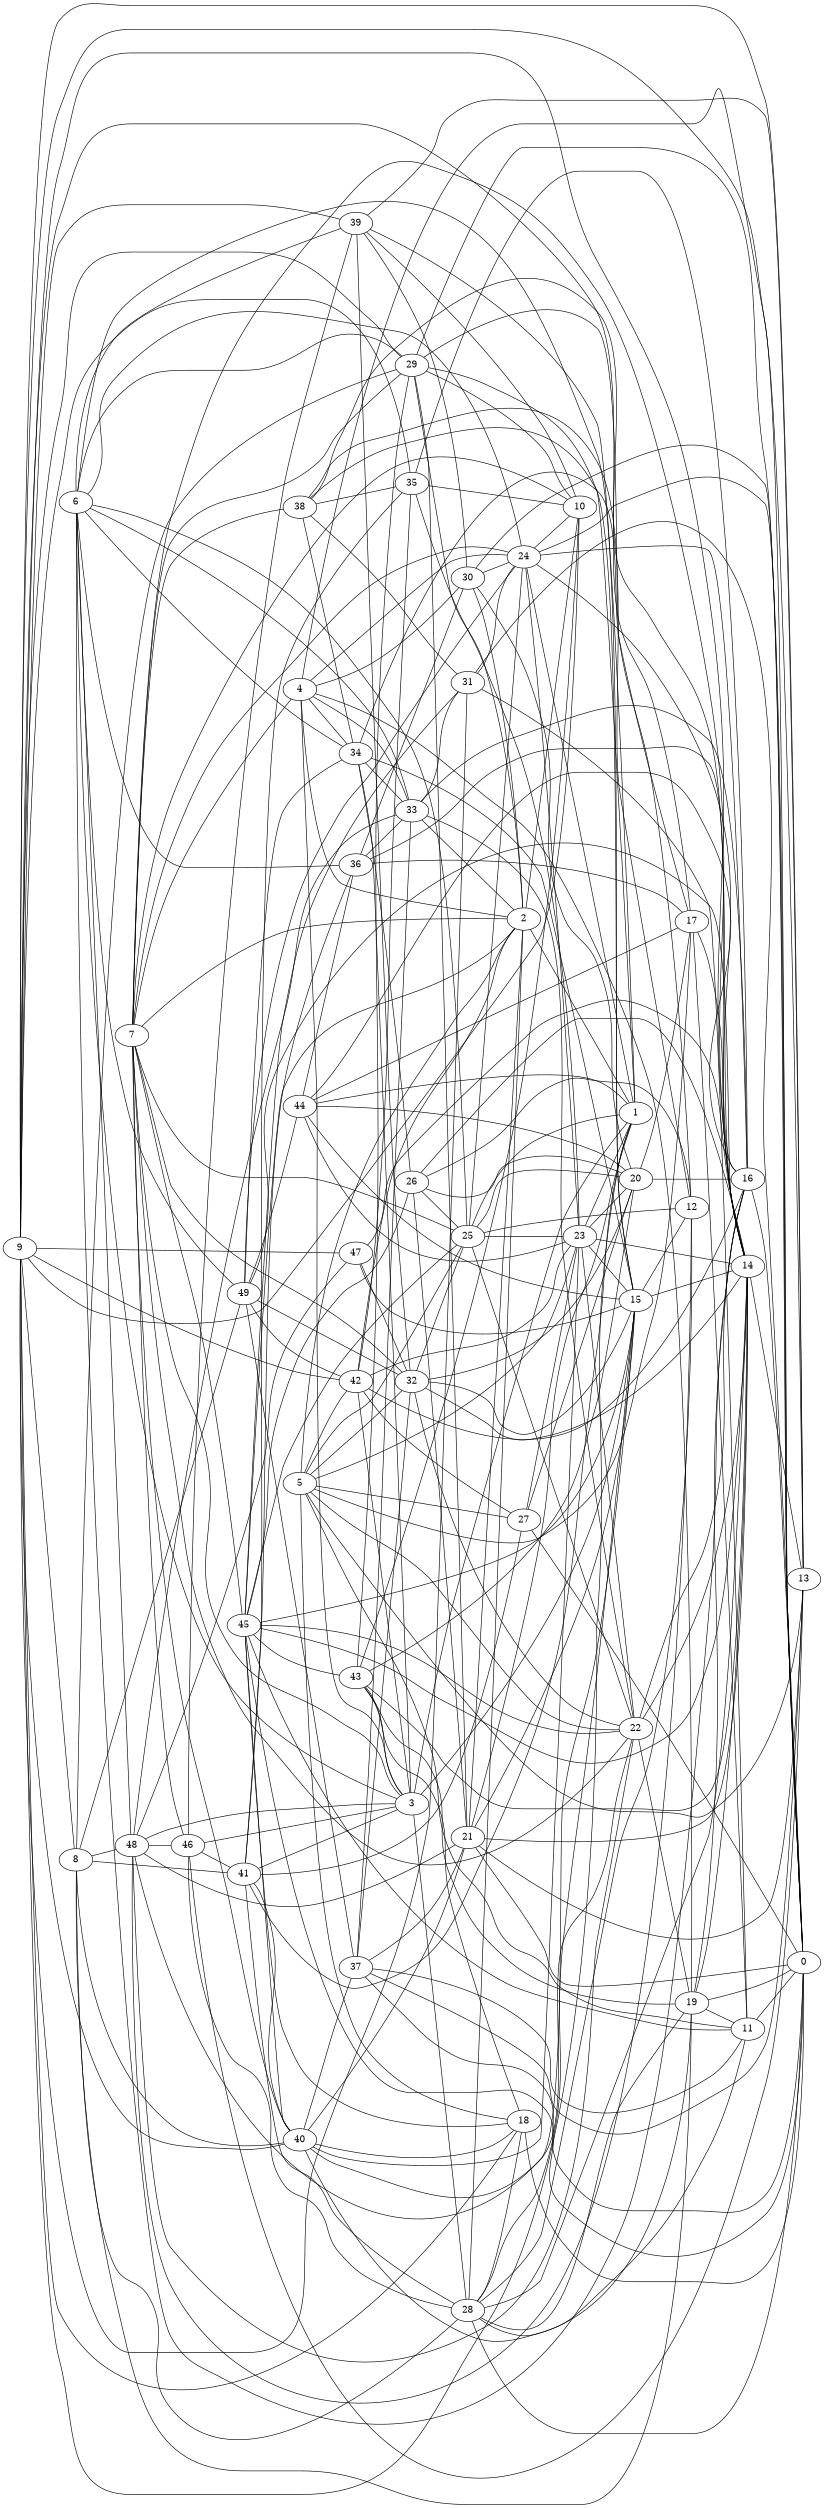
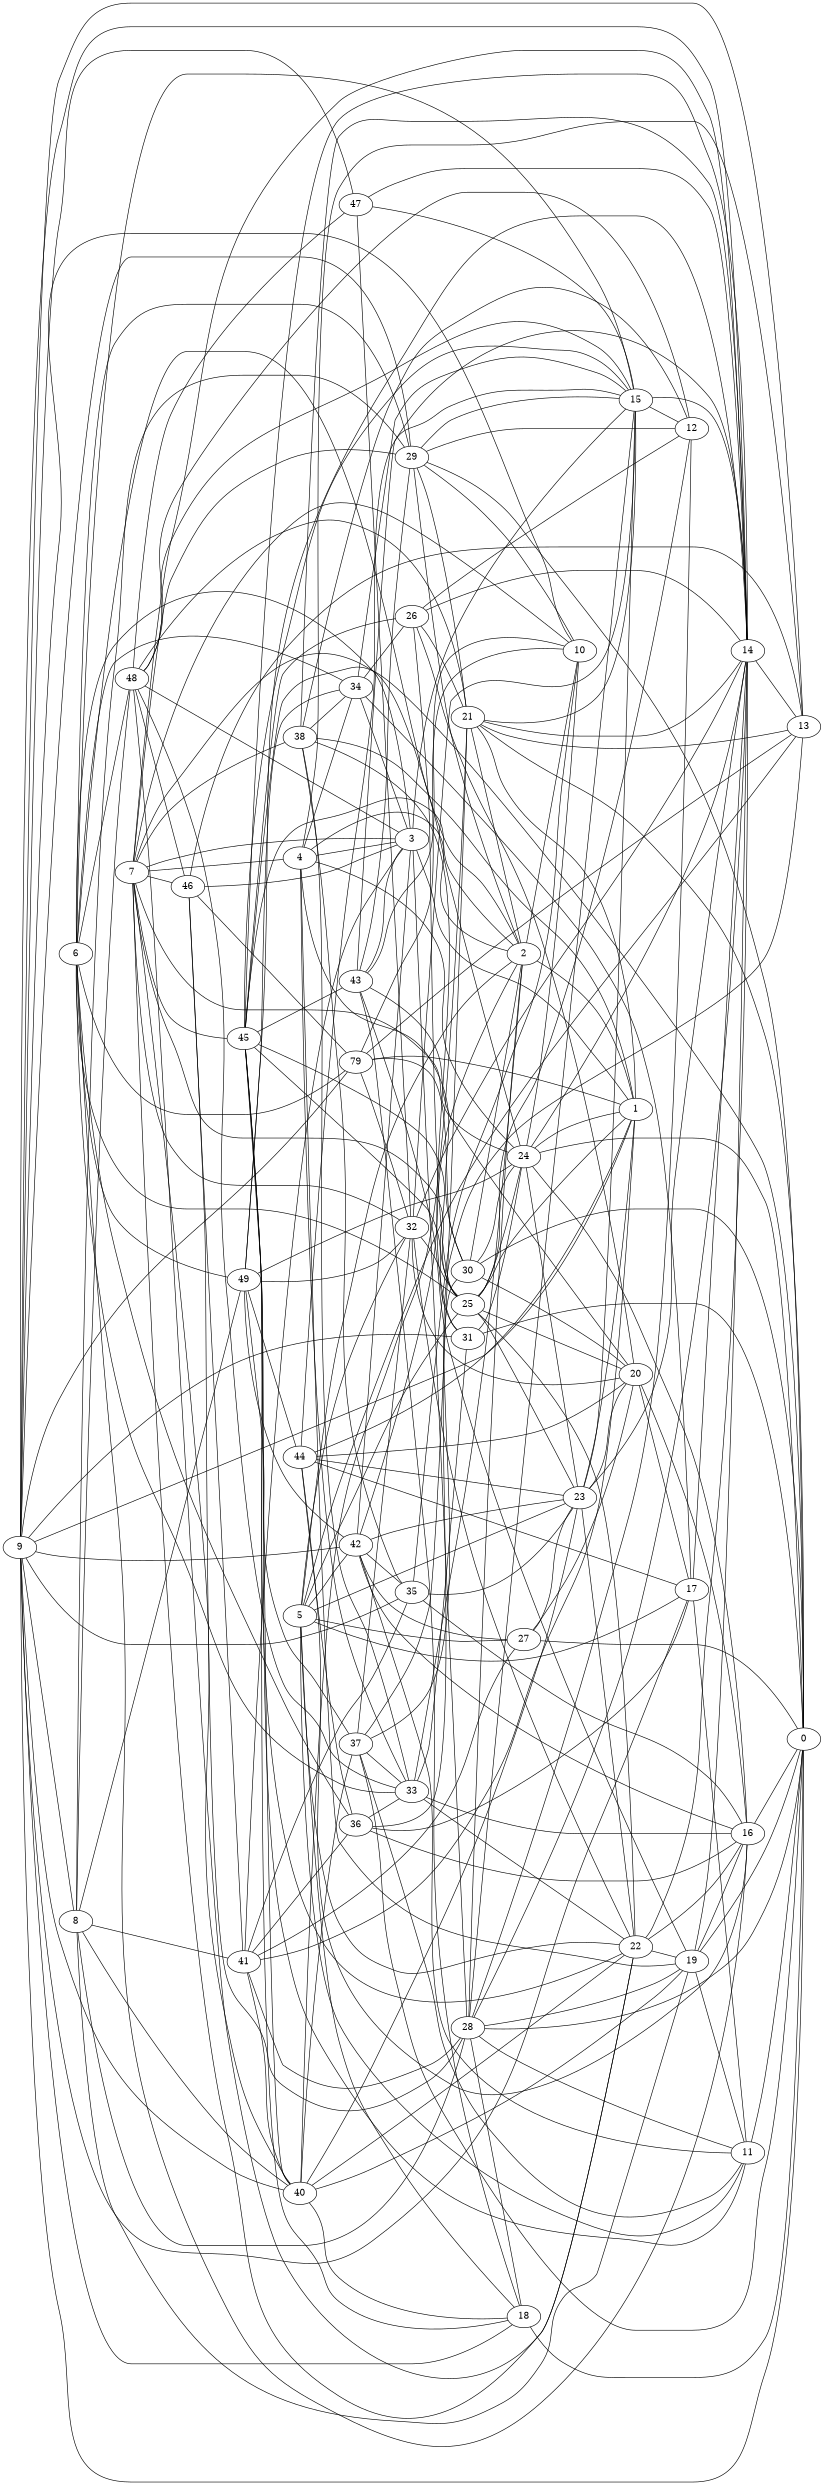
node "39": label "39" -> "79"
edge "34" -- "33": now "38" -- "33"
edge "31" -- "11": now "42" -- "11"
